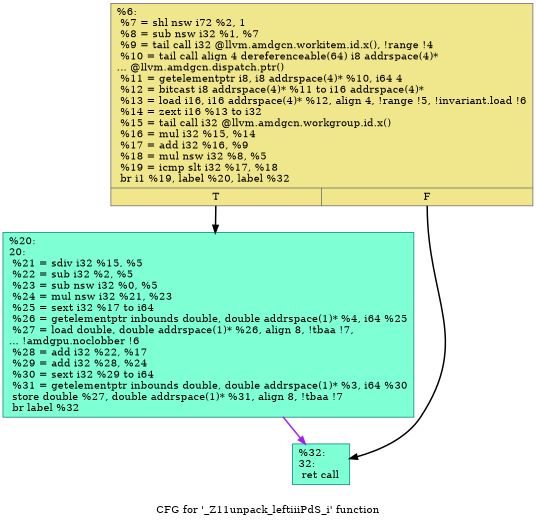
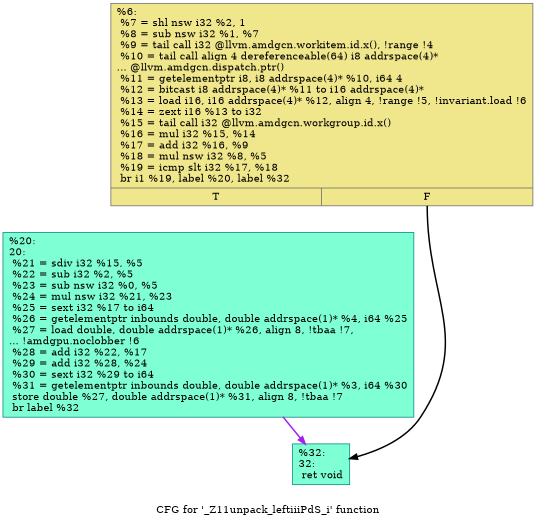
node "%6:": text "%7 = shl nsw i72 %2, 1" -> "%7 = shl nsw i32 %2, 1"
edge "%6:" -> "%20:": removed
node "%32:": text "ret call" -> "ret void"
